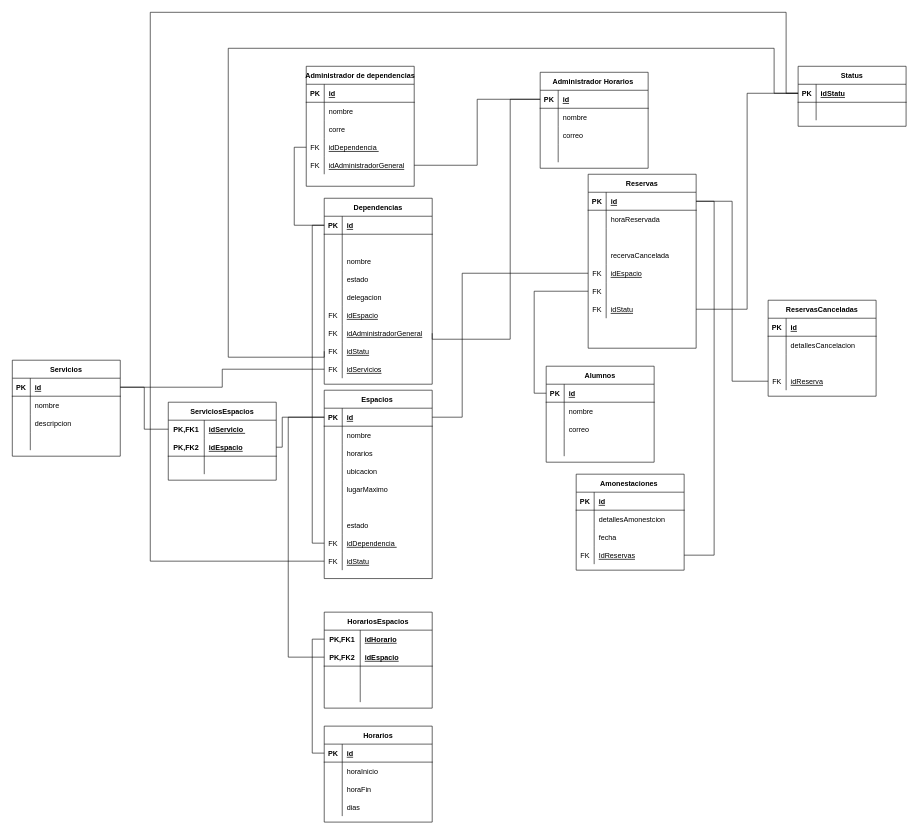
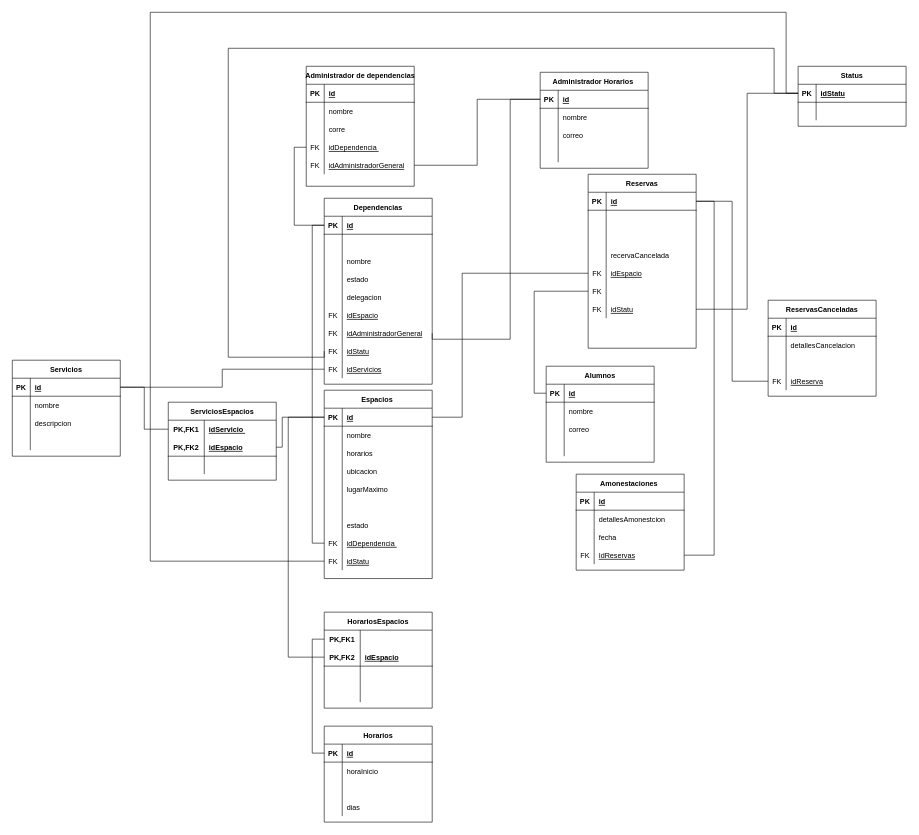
node "horaReservada": removed
node "idHorario": removed
node "horaFin": removed
